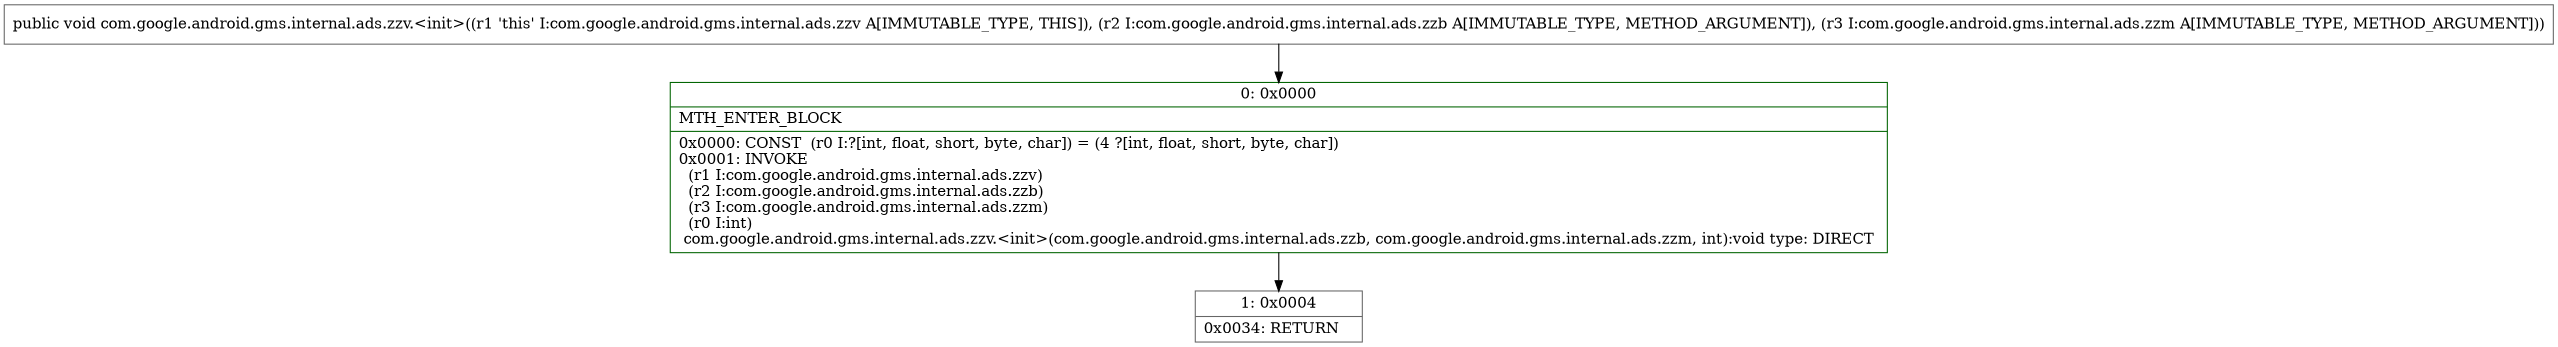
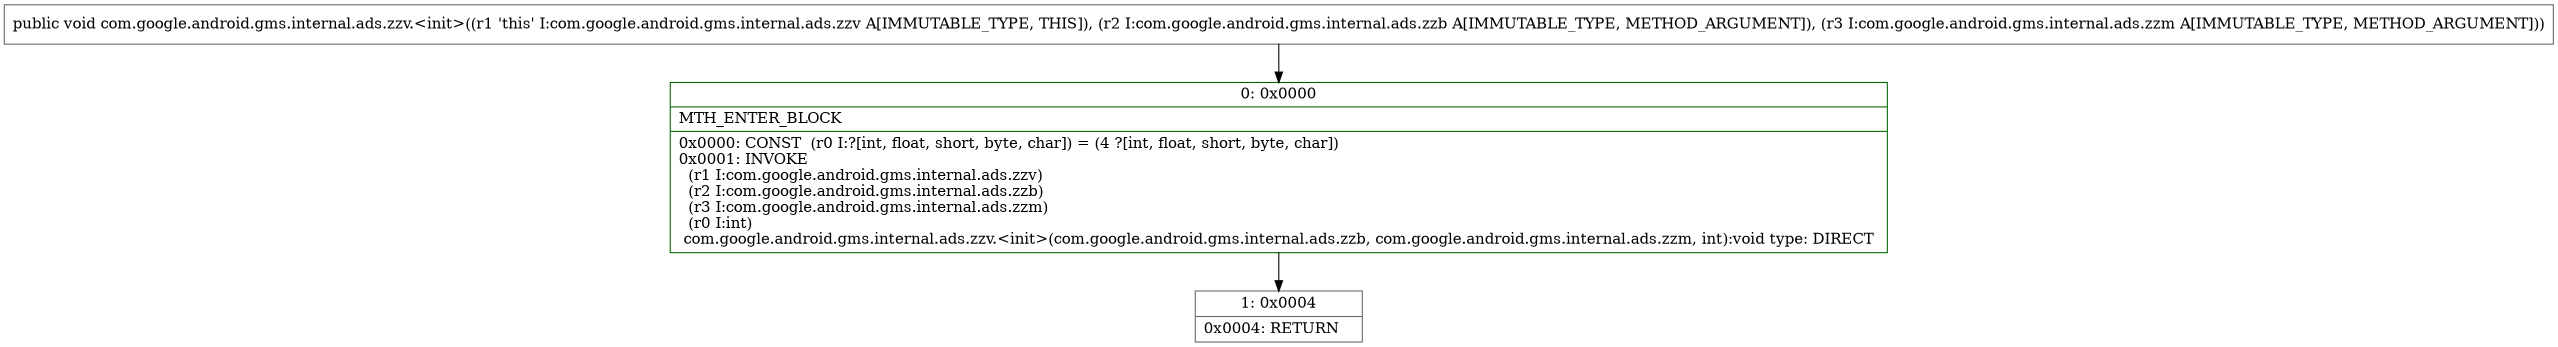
node "1: 0x0004": text "0x0034: RETURN" -> "0x0004: RETURN"
